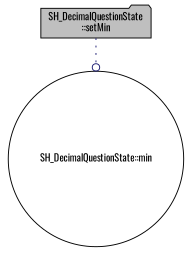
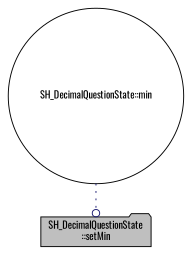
edge "SH_DecimalQuestionState ::setMin" -> "SH_DecimalQuestionState::min": reversed
